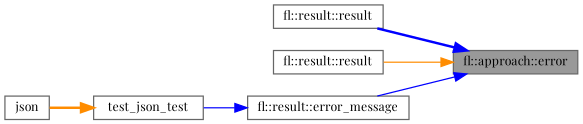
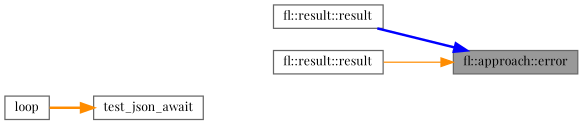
node "json": label "json" -> "loop"
node "test_json_test": label "test_json_test" -> "test_json_await"
node "fl::result::error_message": removed
